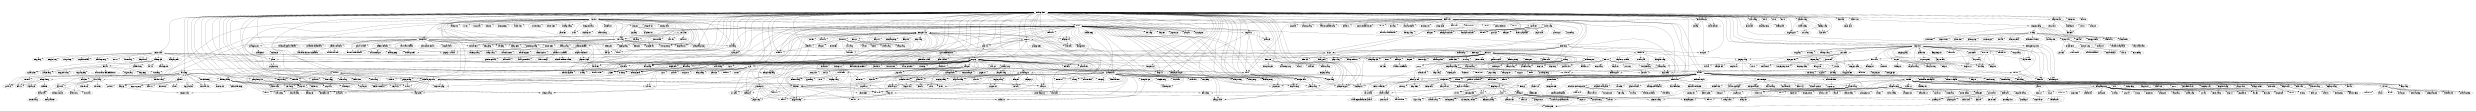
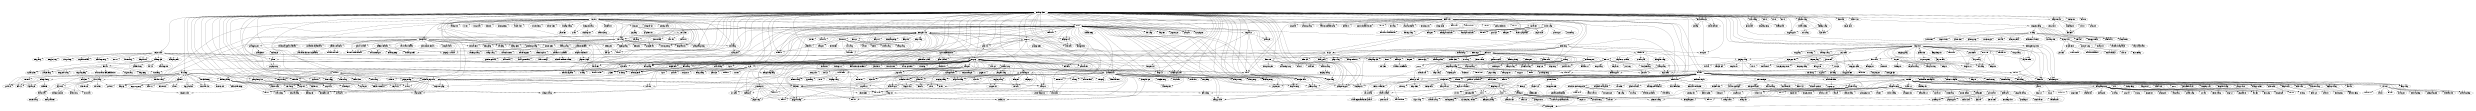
node "Shafqat Ali Sangho": label "Shafqat Ali Sangho" -> "Shafqat Ali Shad"
